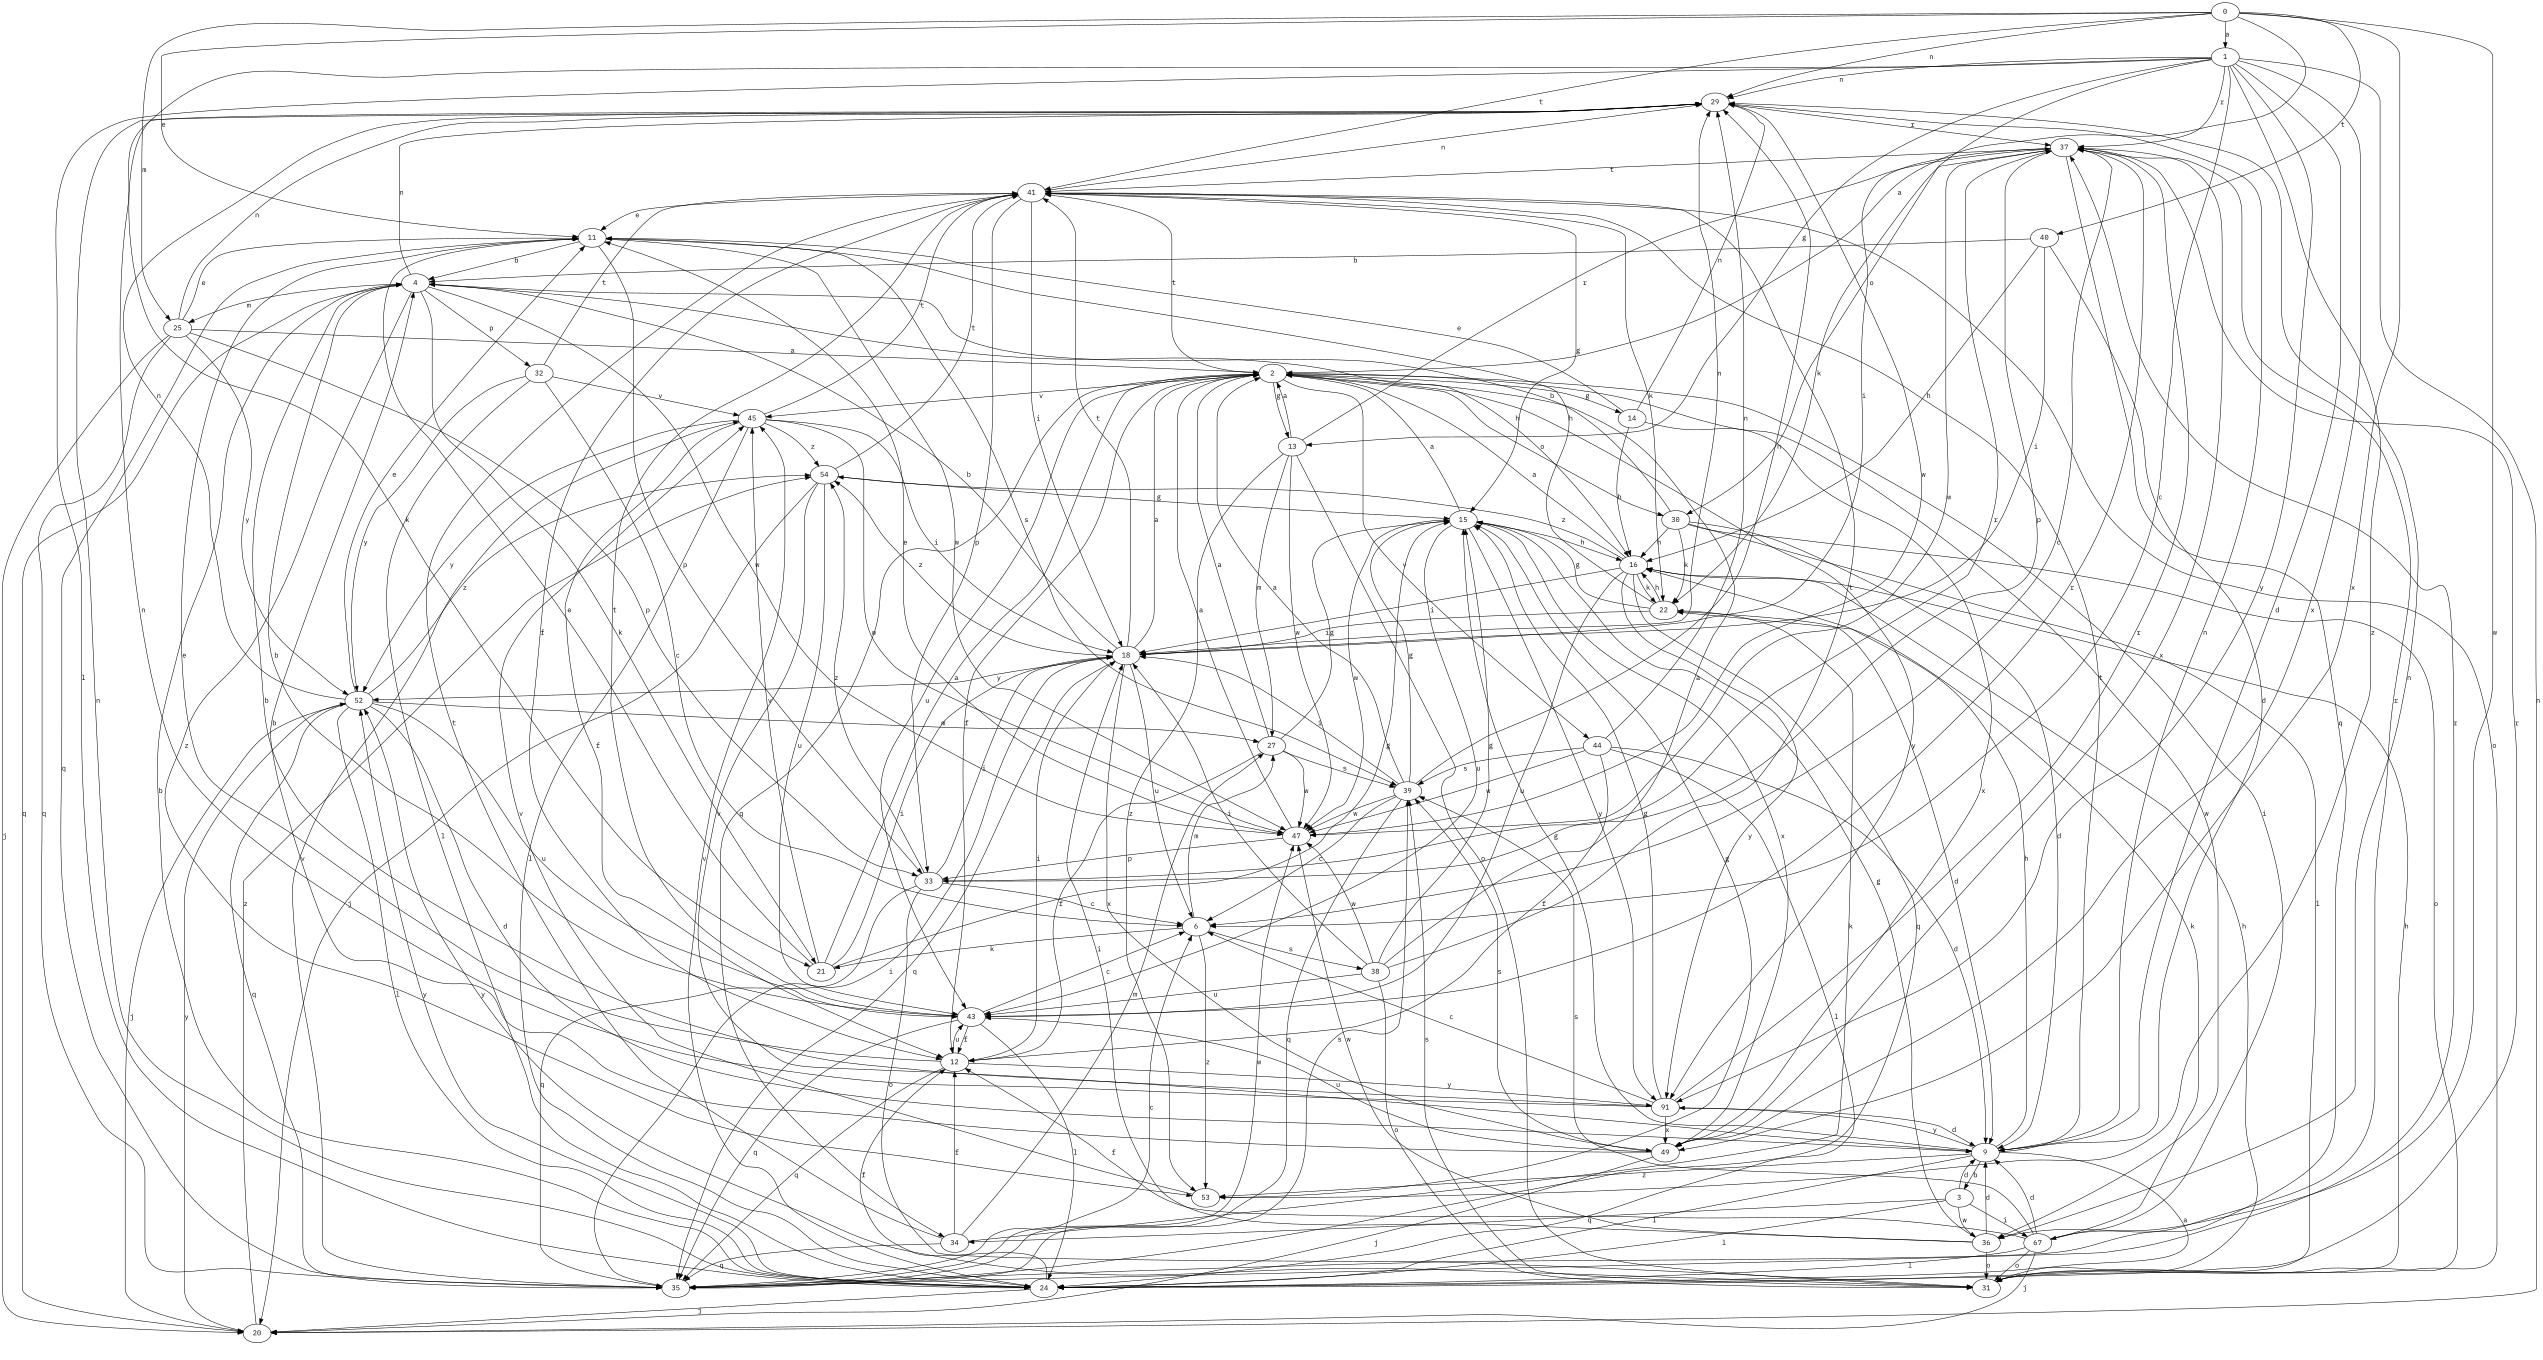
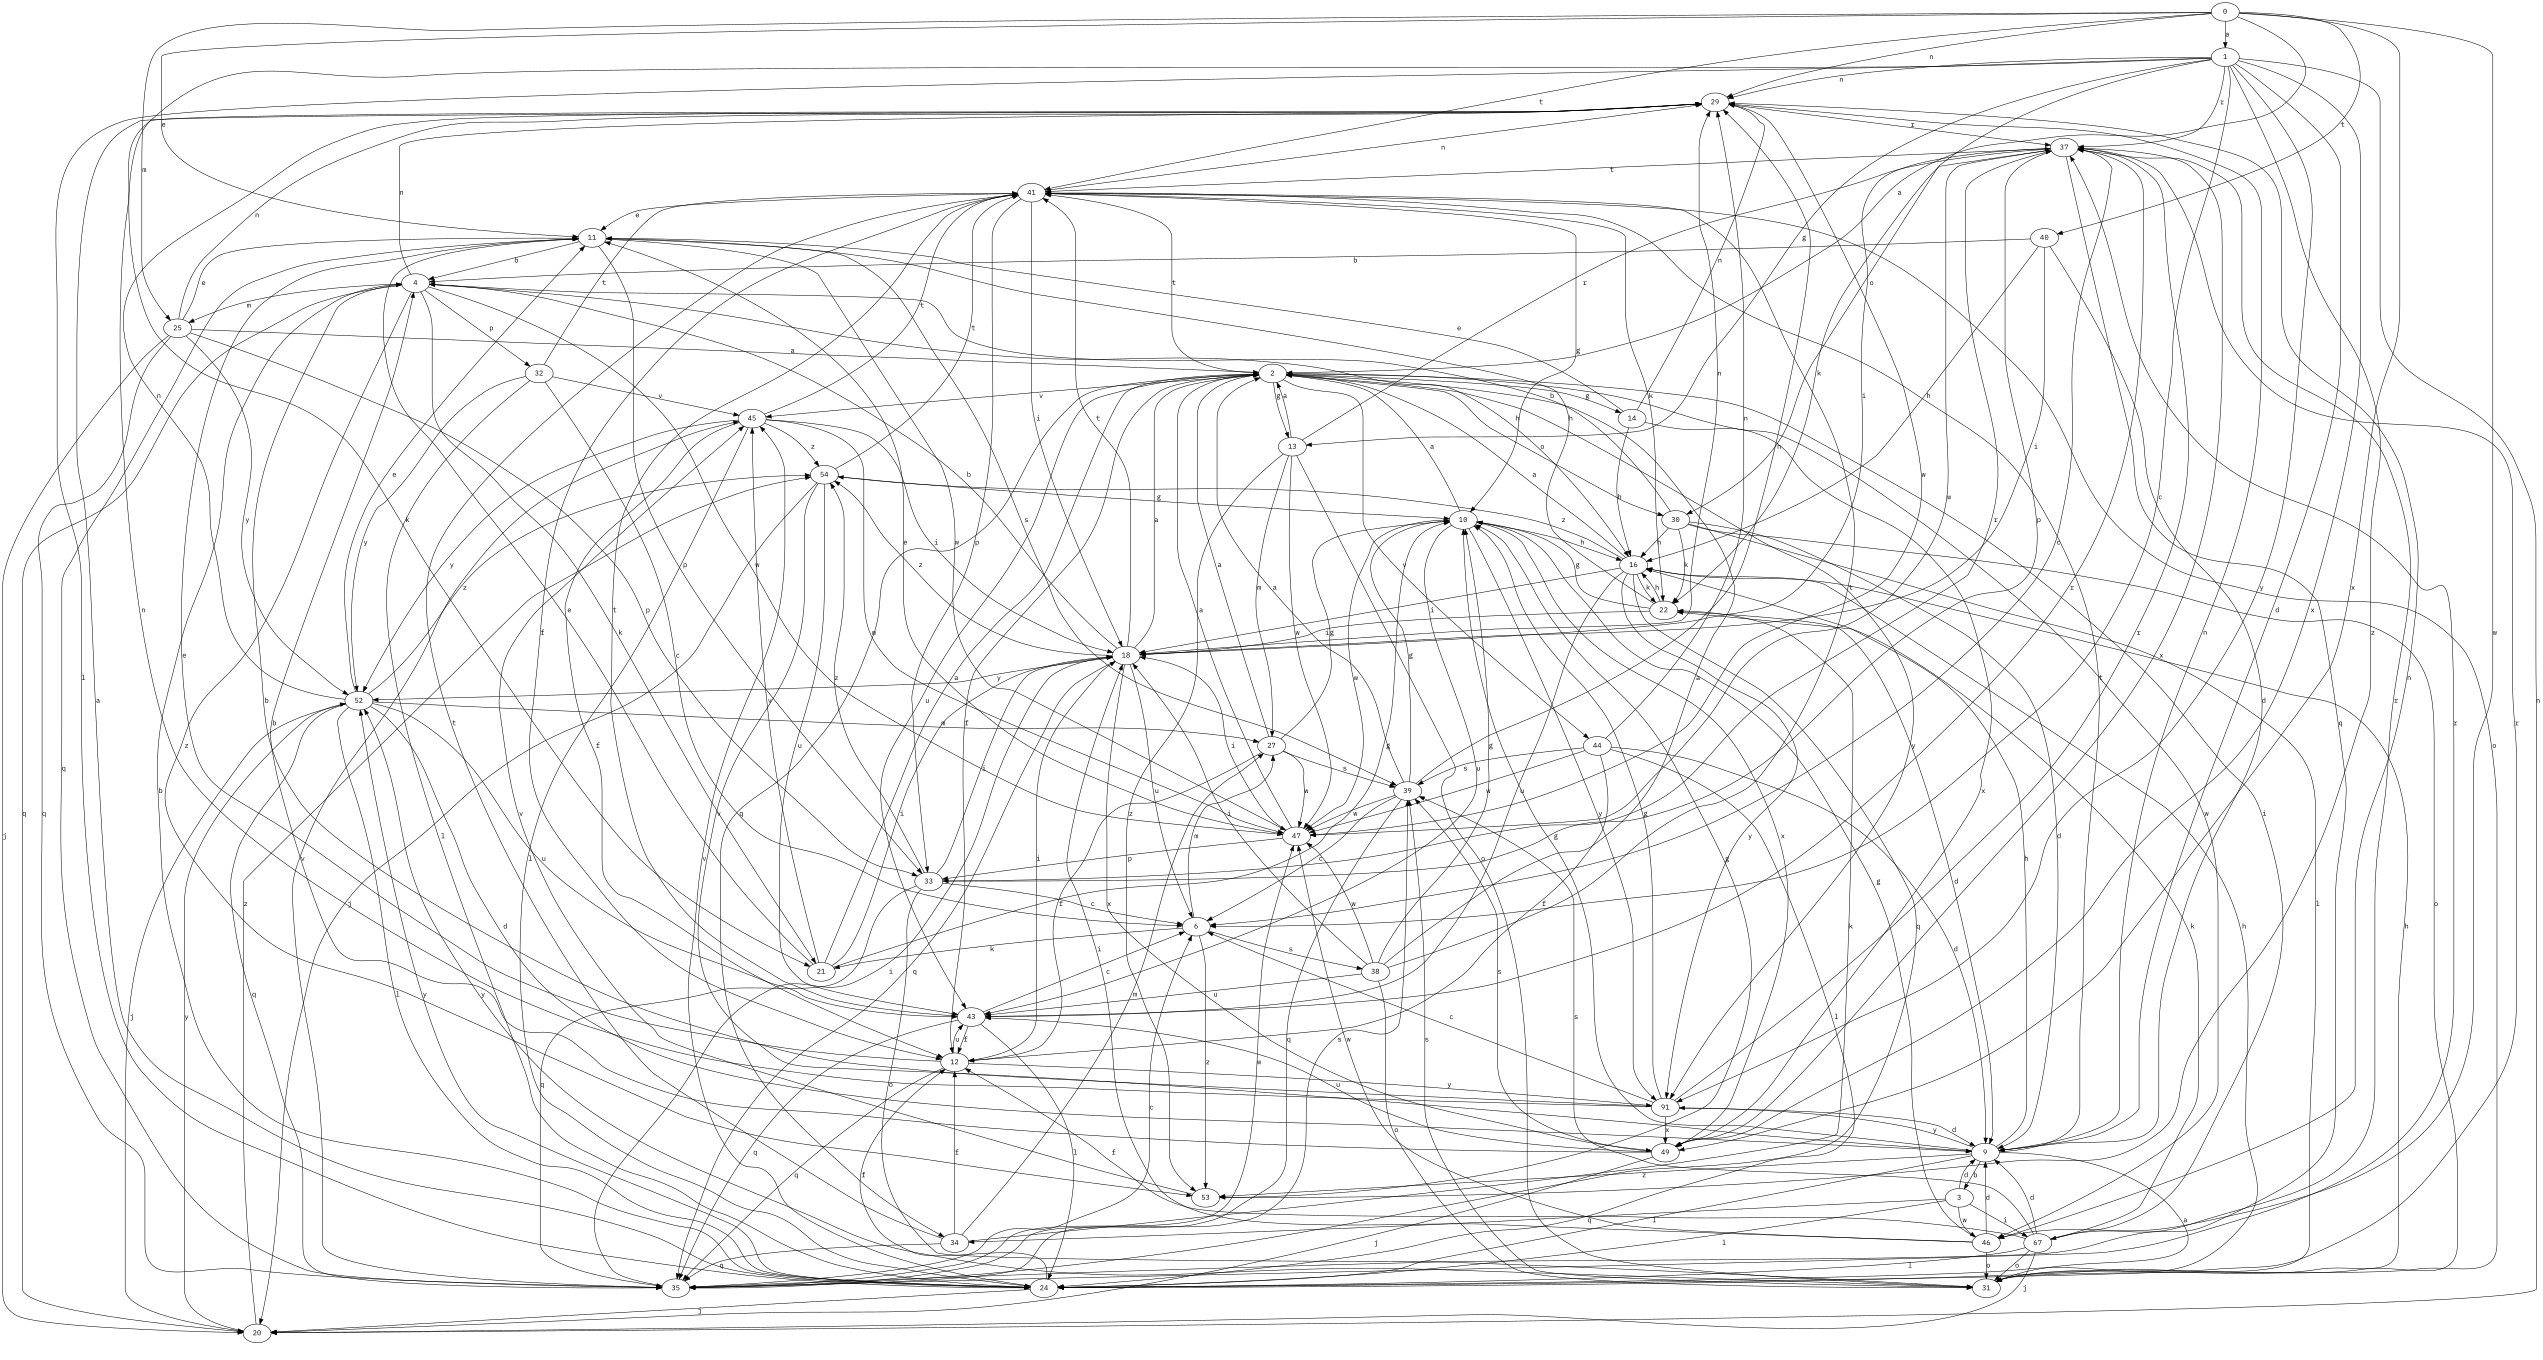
node "15": label "15" -> "10"
edge "24" -> "29": label "n" -> "a"
edge "39" -> "18": now "47" -> "18"
edge "43" -> "4": removed, label "b"
node "36": label "36" -> "46"
